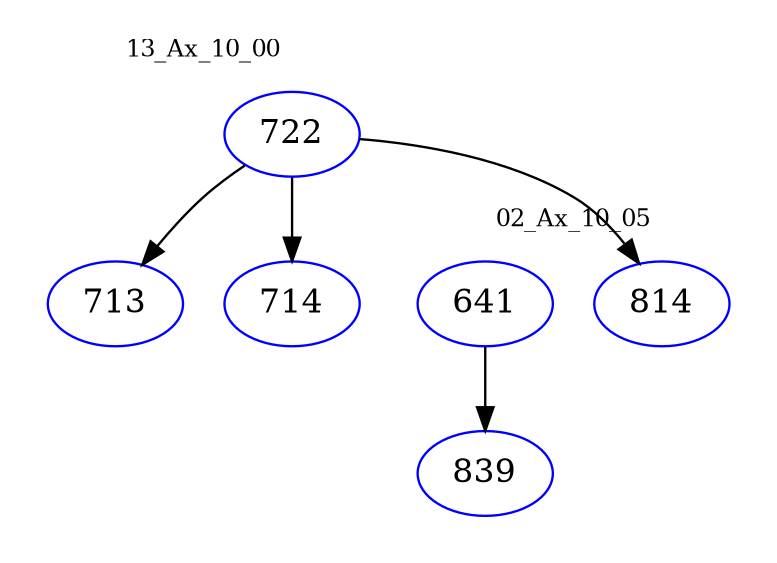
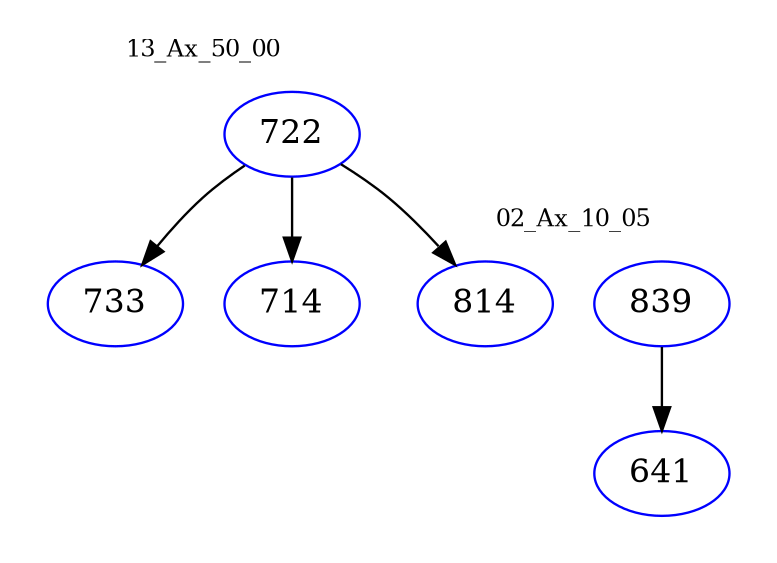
cluster "13_Ax_10_00": label "13_Ax_10_00" -> "13_Ax_50_00"
node "713": label "713" -> "733"
edge "641" -> "839": reversed
